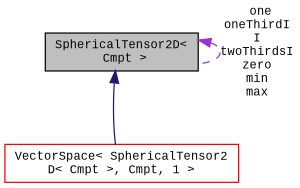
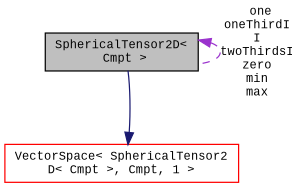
edge "VectorSpace< SphericalTensor2 D< Cmpt >, Cmpt, 1 >" -> "SphericalTensor2D< Cmpt >": reversed
